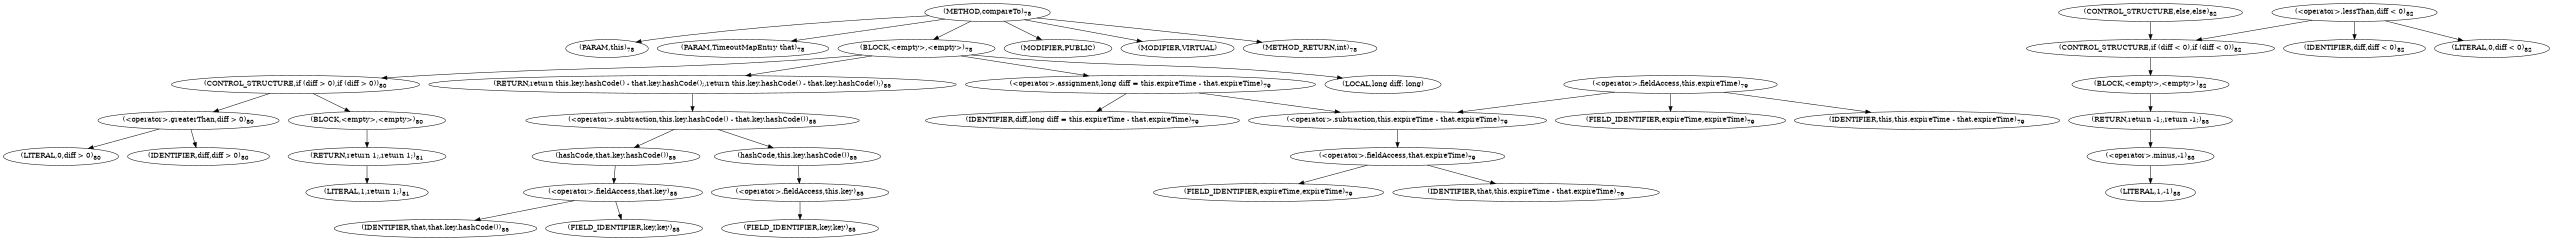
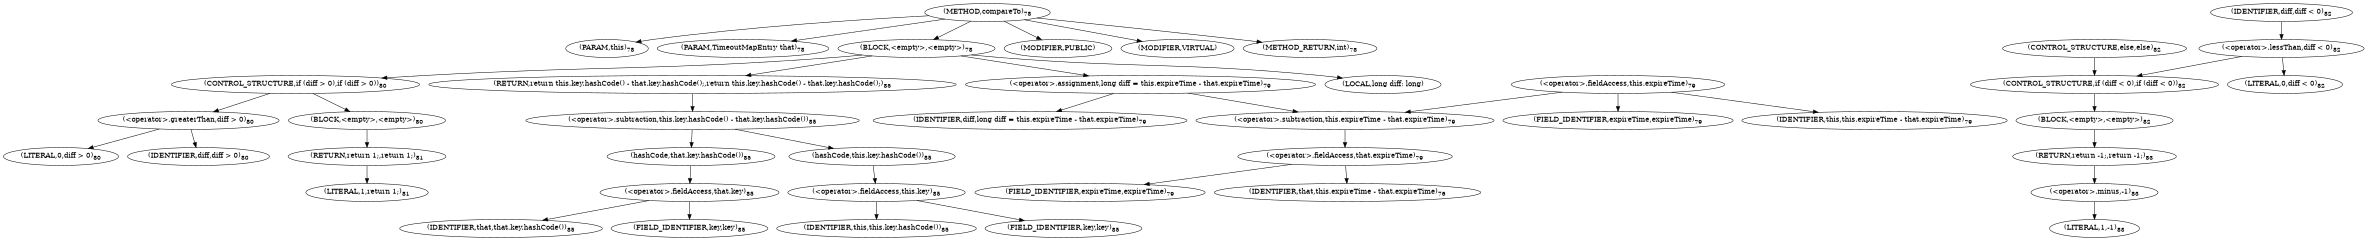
edge "(<operator>.lessThan,diff < 0)" -> "(IDENTIFIER,diff,diff < 0)": reversed
node "(IDENTIFIER,this,this.key.hashCode())": added
